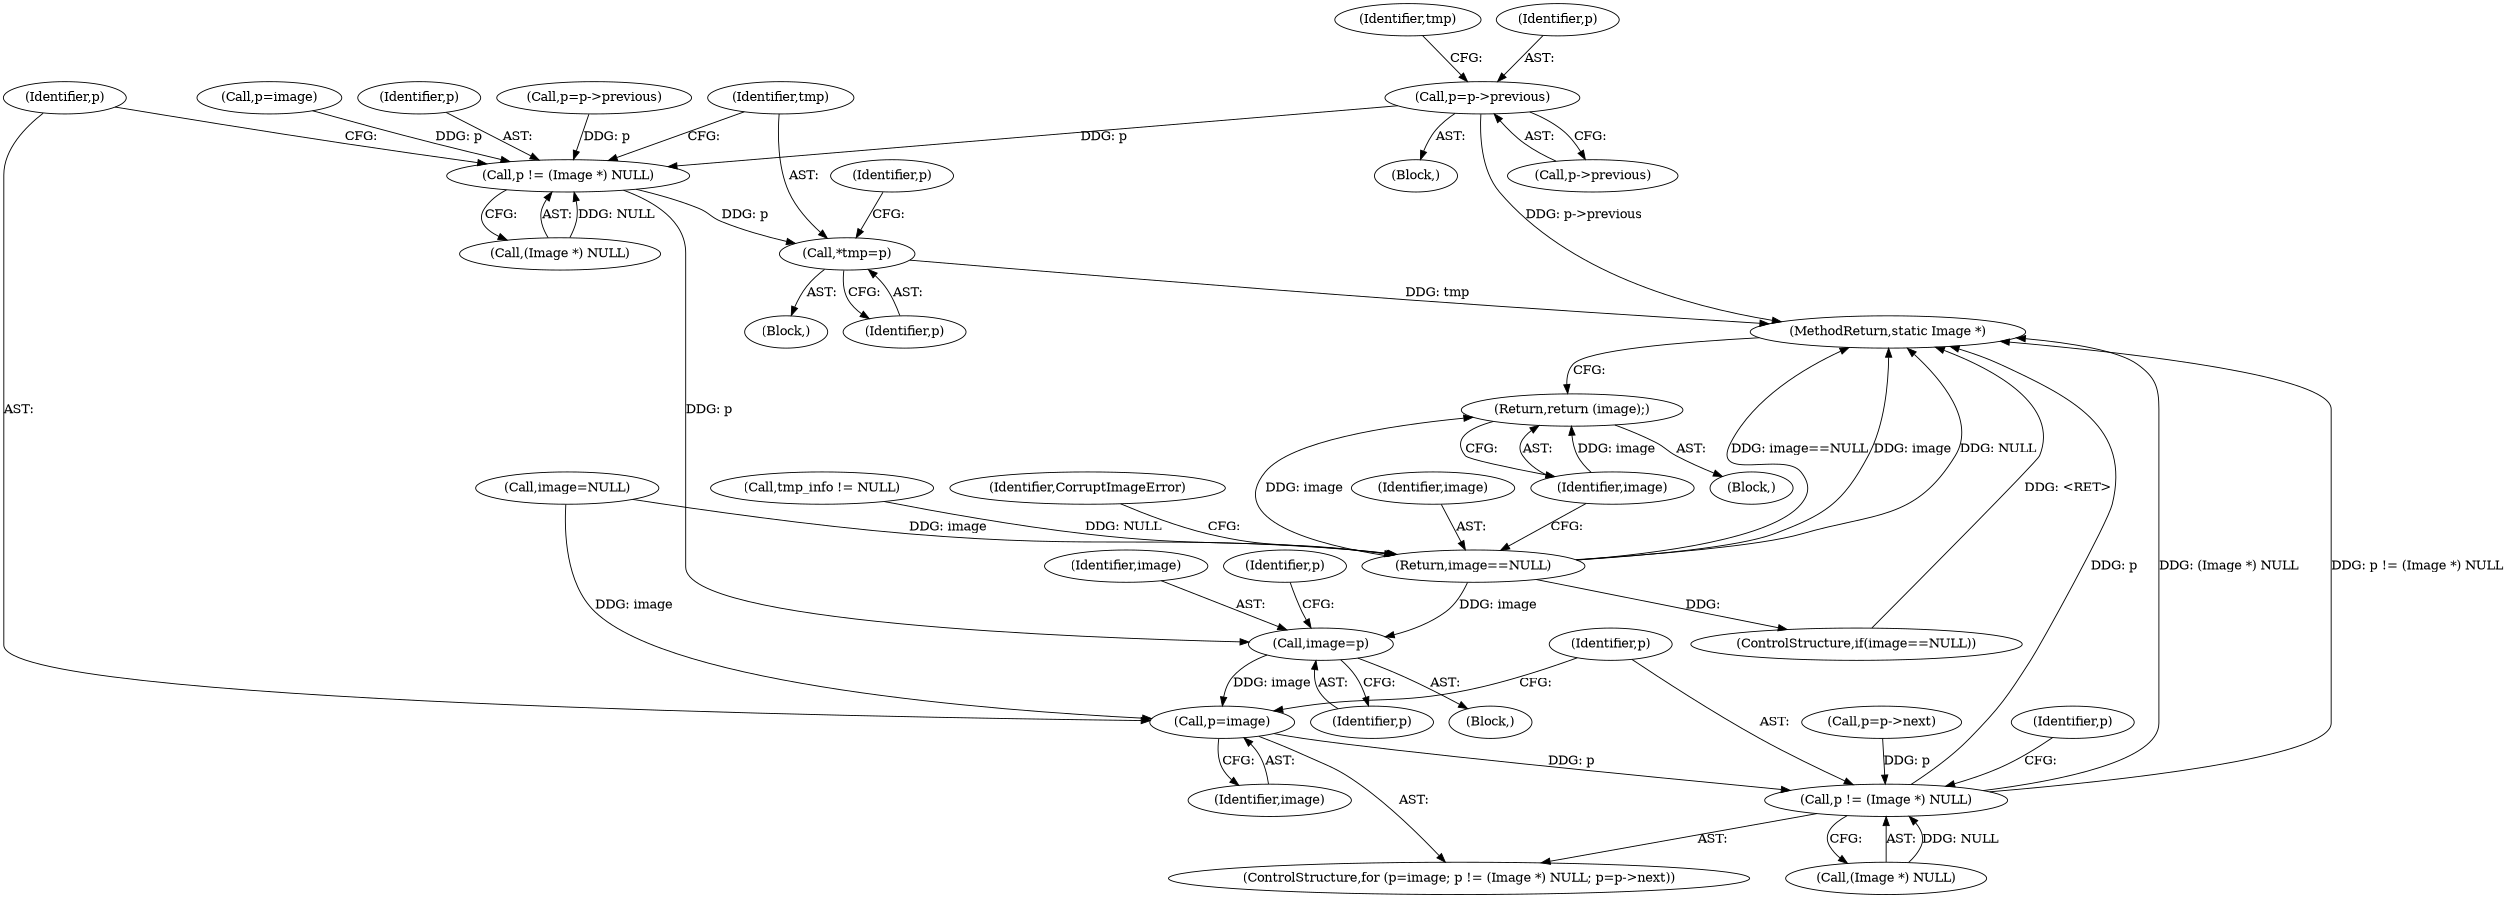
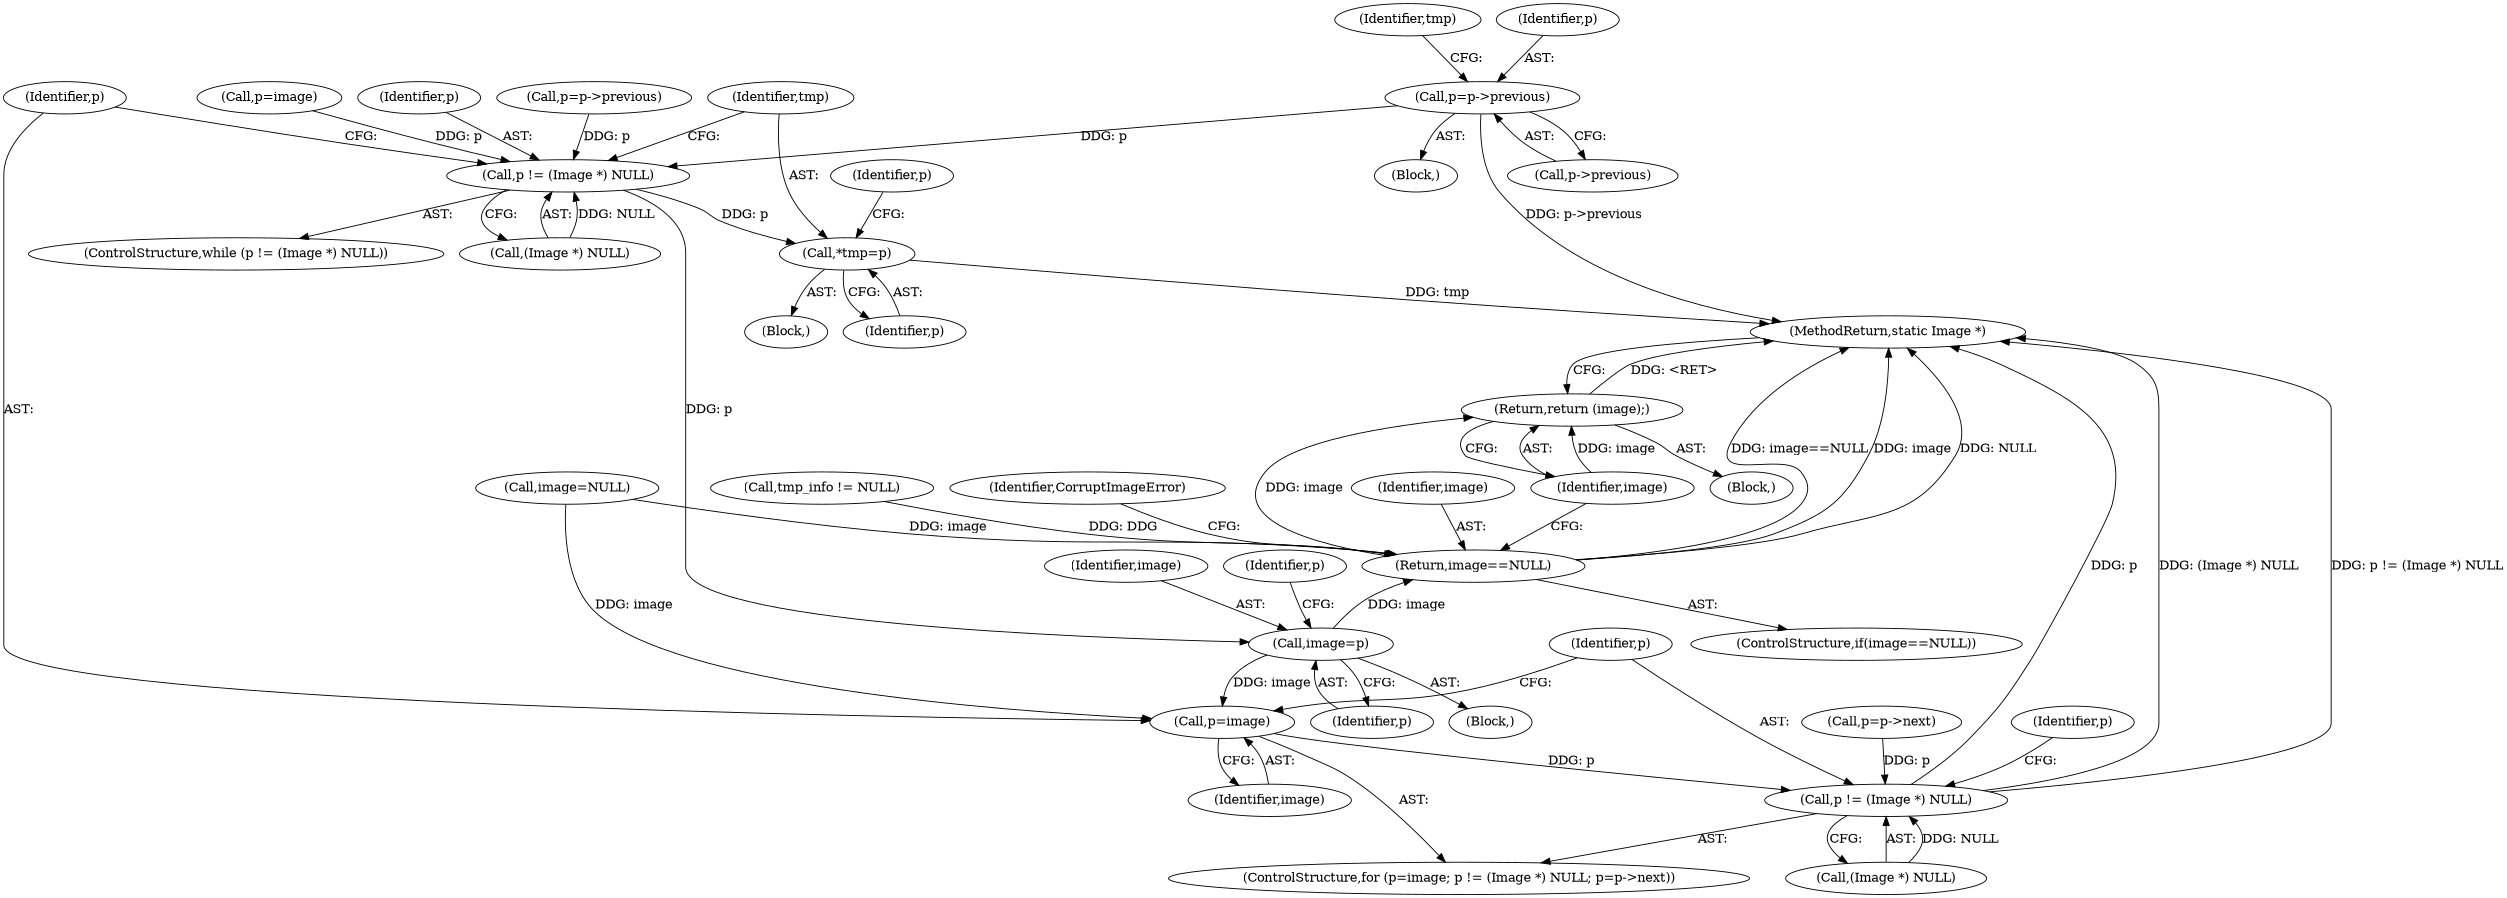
node "(ControlStructure,while (p != (Image *) NULL))": added
edge "(ControlStructure,if(image==NULL))" -> "(MethodReturn,static Image *)": now "(Return,return (image);)" -> "(MethodReturn,static Image *)"
edge "(Call,tmp_info != NULL)" -> "(Return,image==NULL)": label "DDG: NULL" -> "DDG: DDG"
edge "(Return,image==NULL)" -> "(ControlStructure,if(image==NULL))": label "DDG: " -> "AST: "
edge "(Return,image==NULL)" -> "(Call,image=p)": reversed
